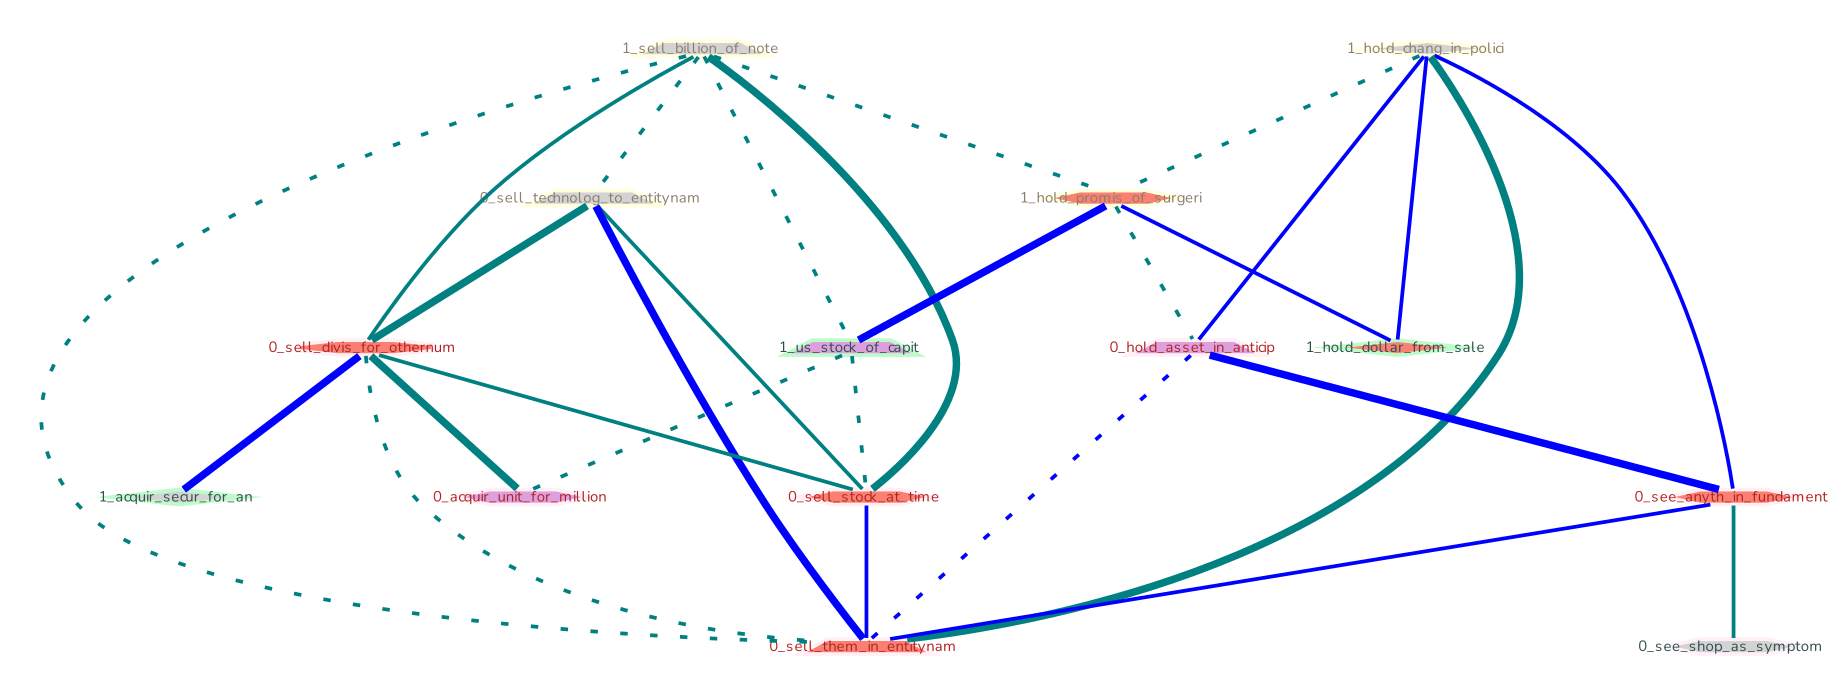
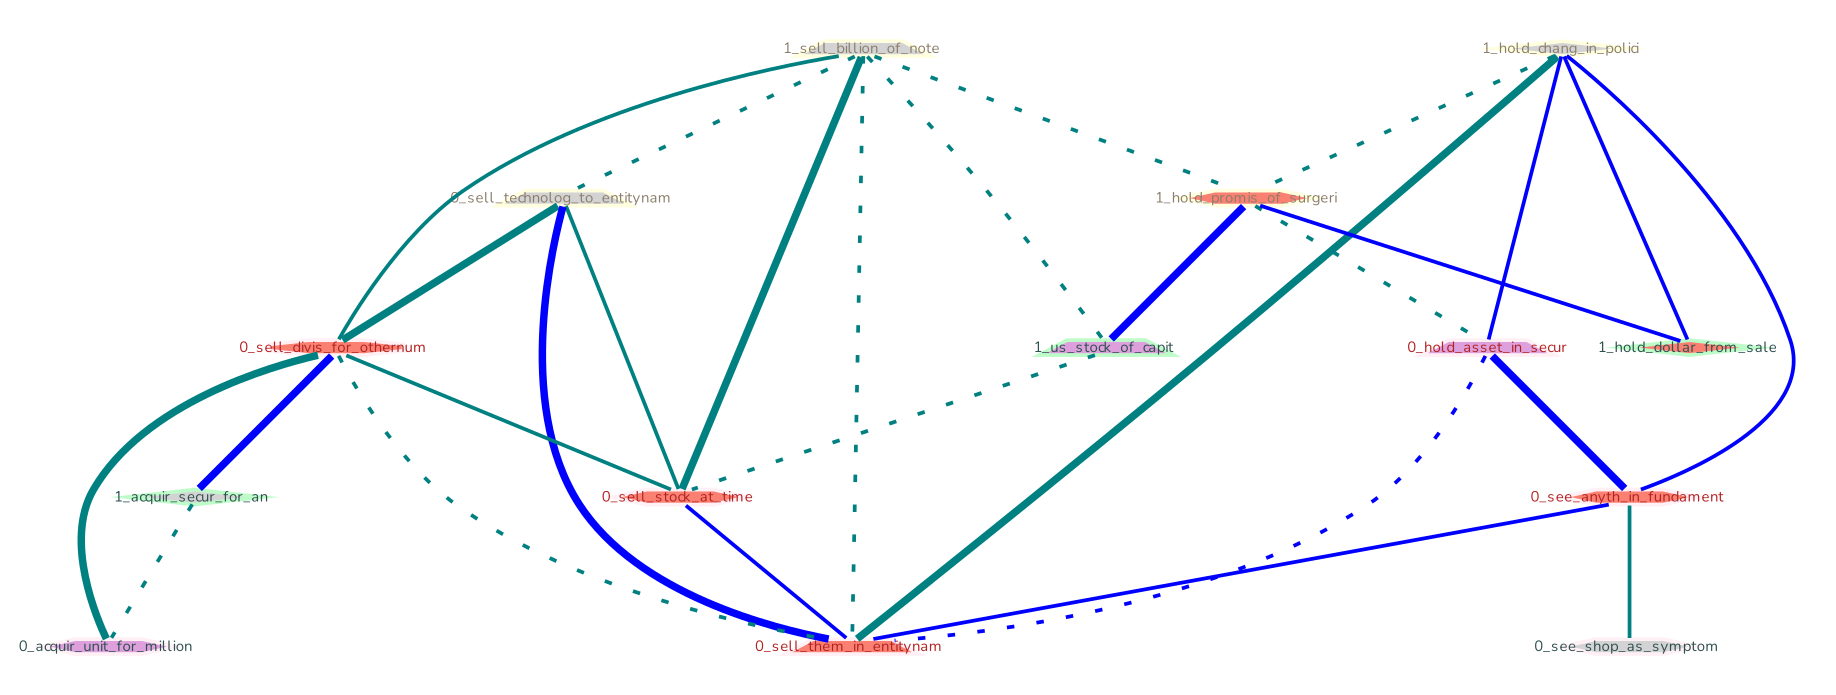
node "0_hold_asset_in_anticip": label "0_hold_asset_in_anticip" -> "0_hold_asset_in_secur"
edge "1_us_stock_of_capit" -- "0_acquir_unit_for_million": now "1_acquir_secur_for_an" -- "0_acquir_unit_for_million"
node "0_acquir_unit_for_million": fontcolor #b22222 -> #2f4f4f
